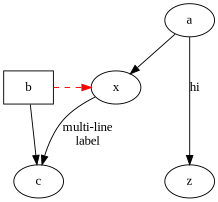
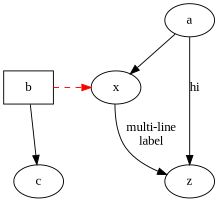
edge "x" -> "c": now "x" -> "z"
